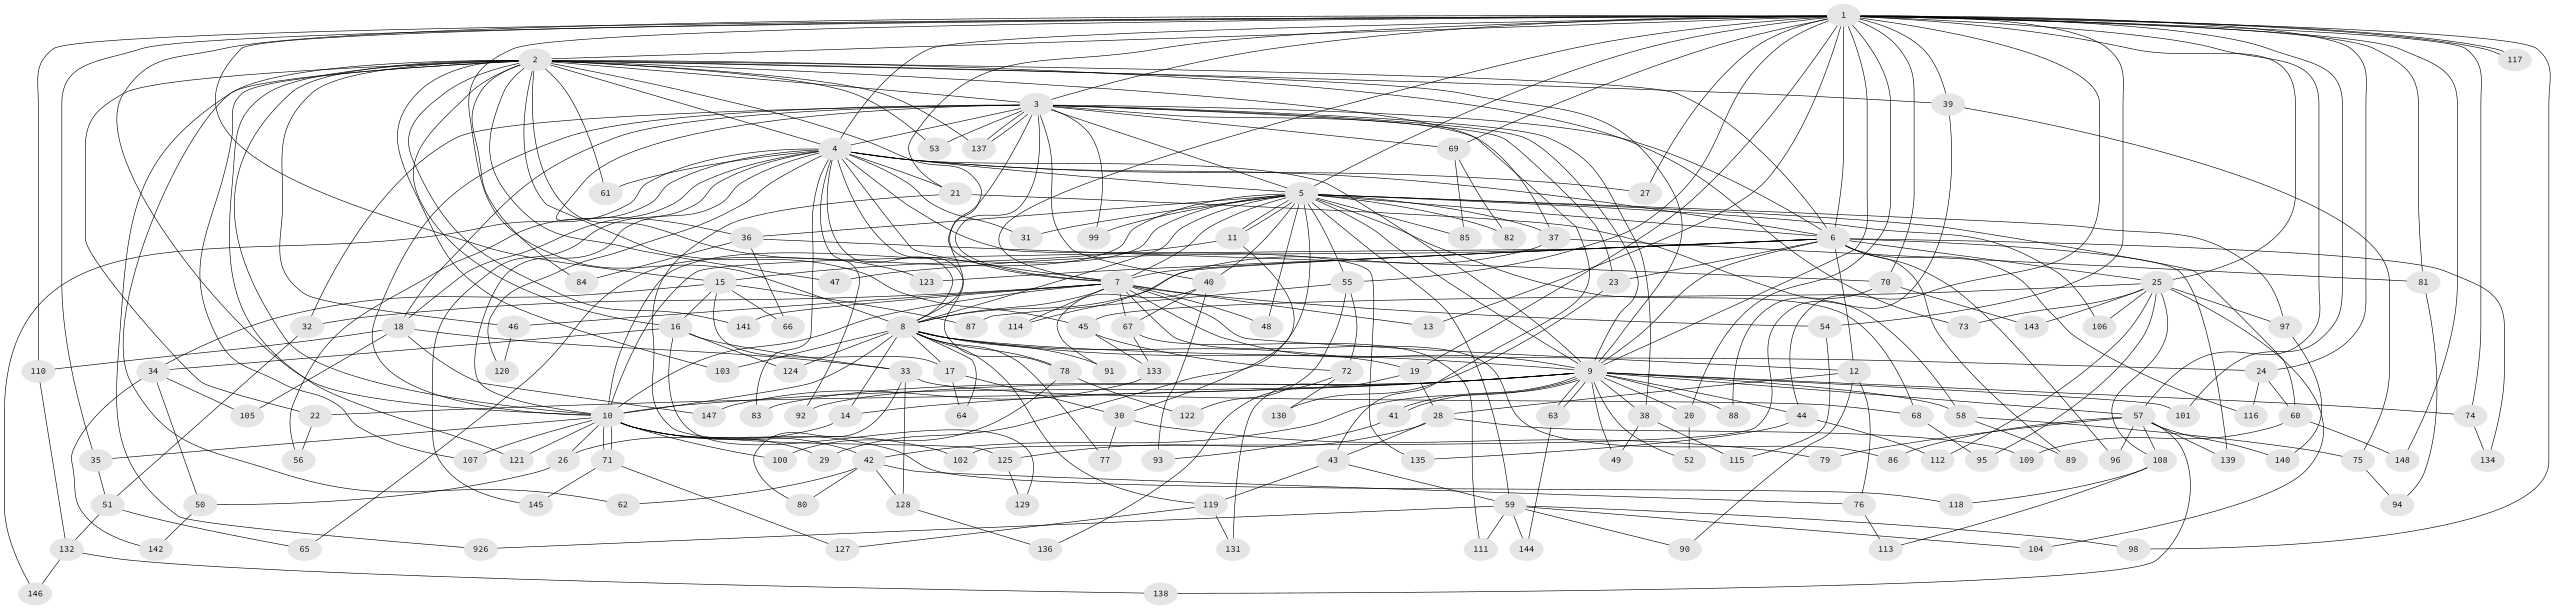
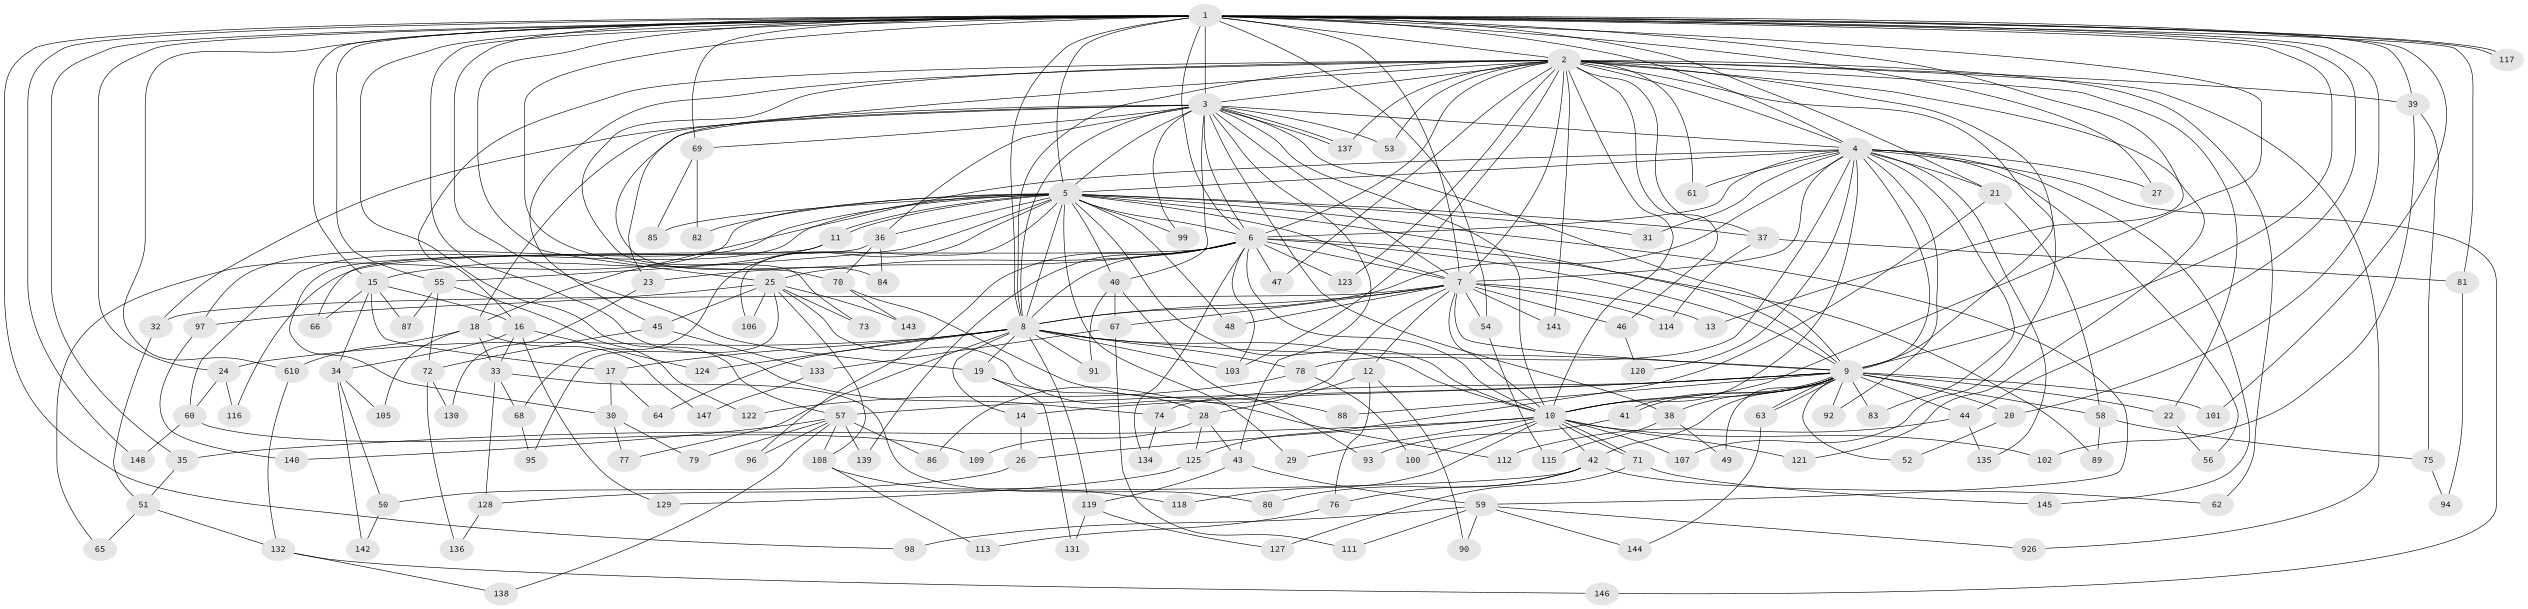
edge "2" -- "8": added
edge "6" -- "12": now "6" -- "103"
node "110": label "110" -> "610"
node "104": removed
